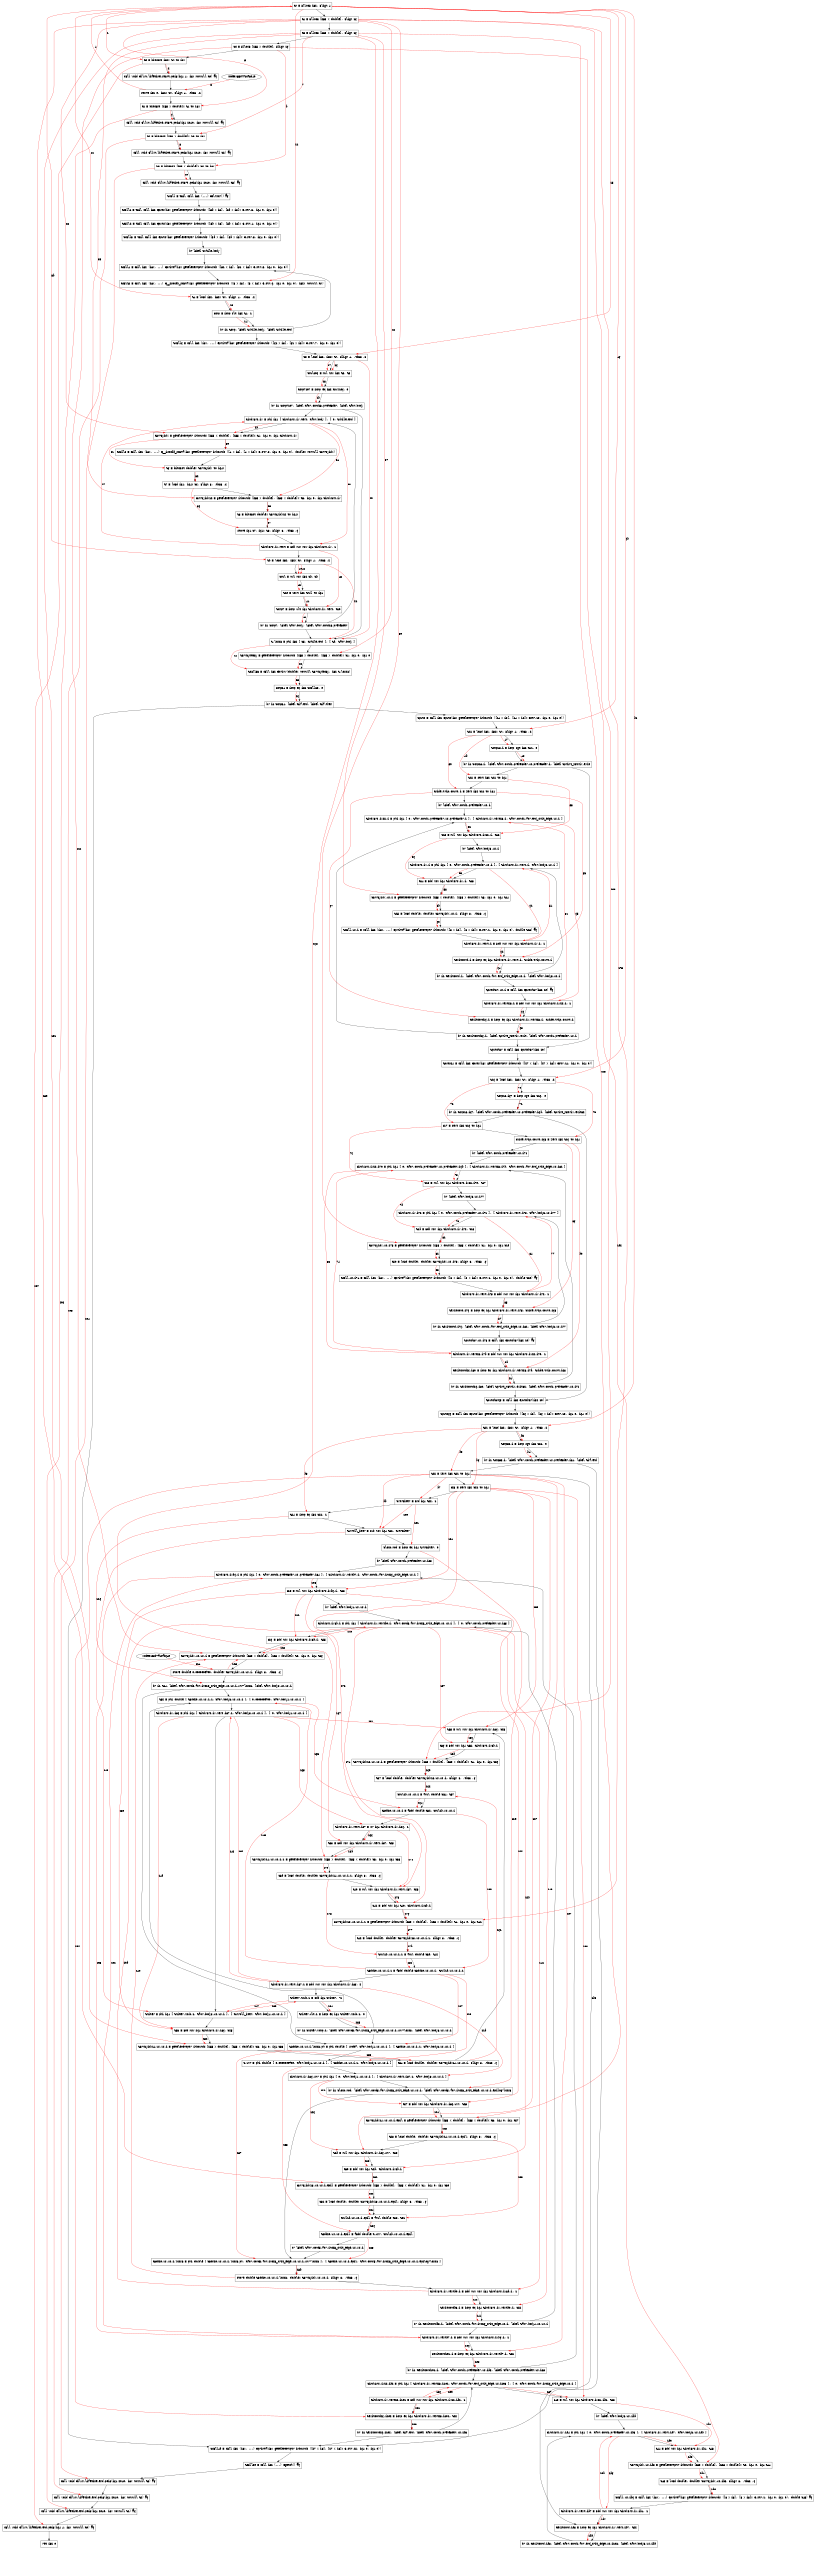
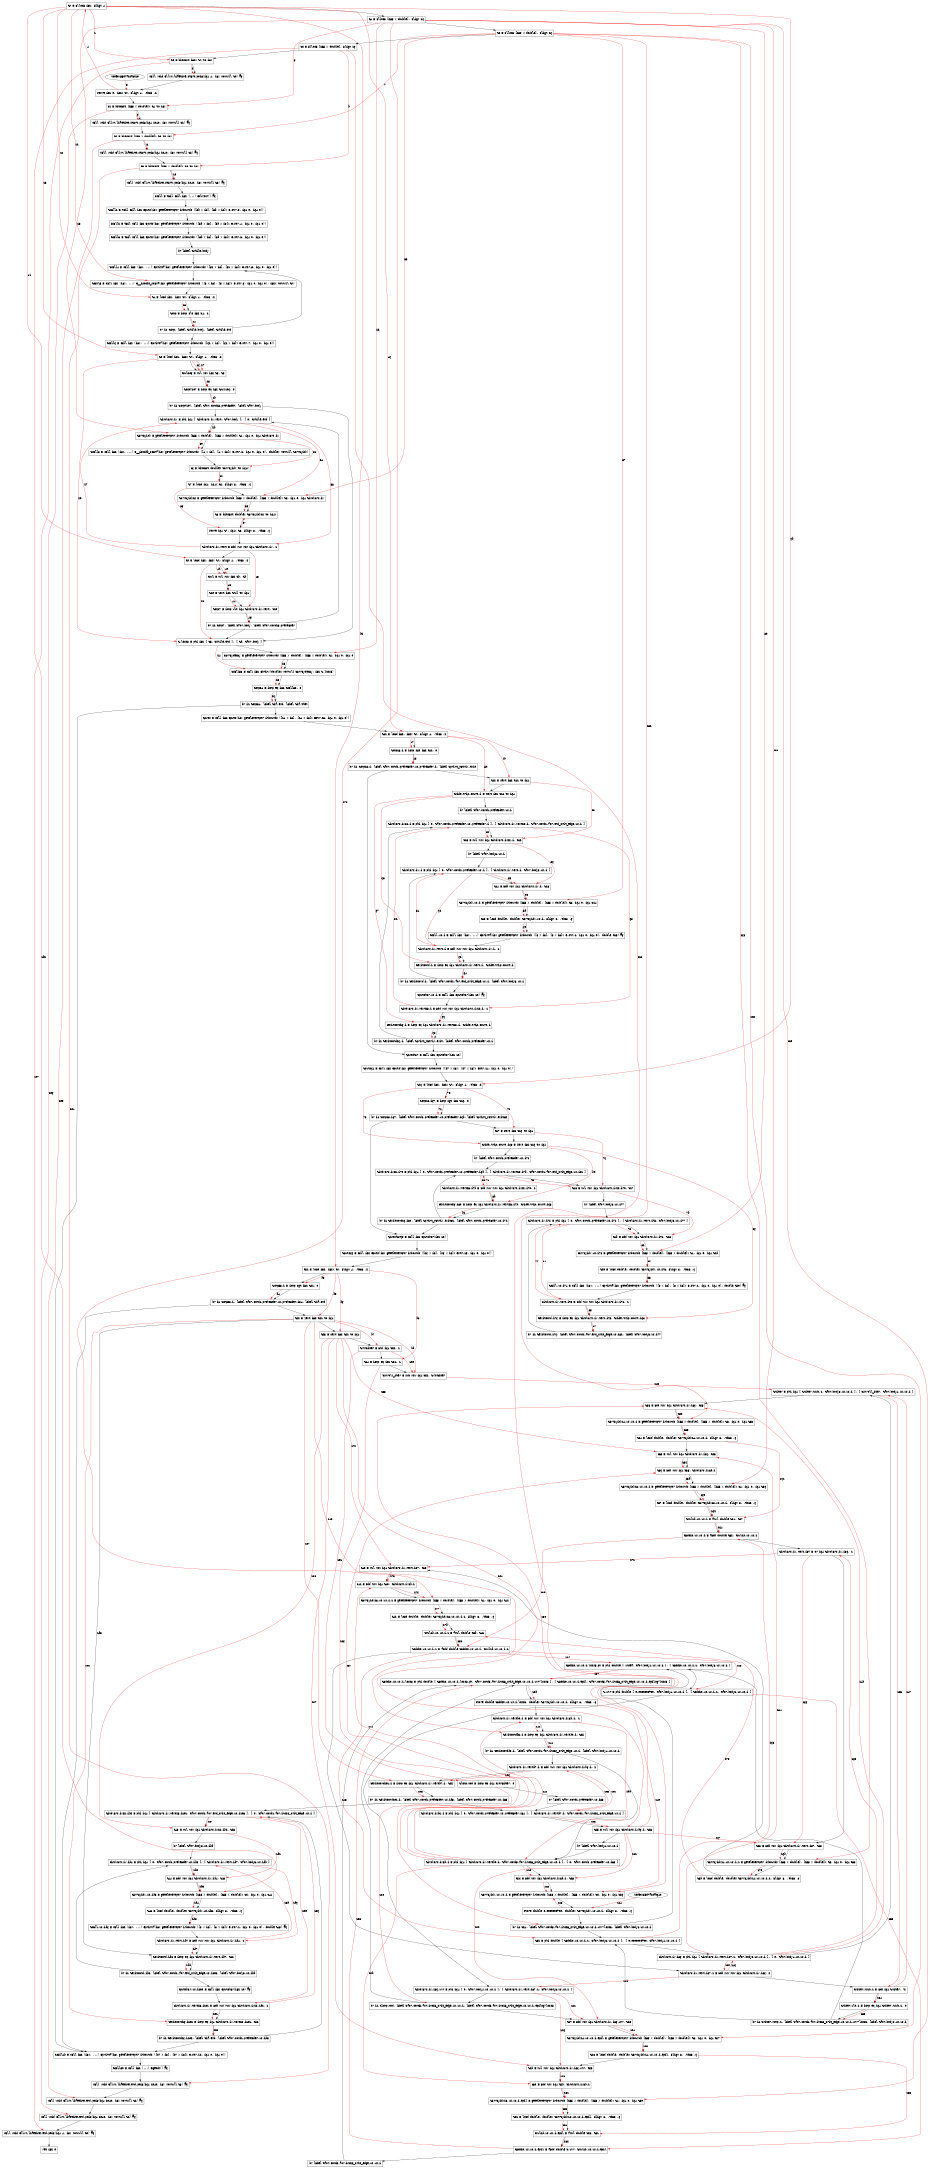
node "%putchar.us.i78 = call i32 @putchar(i32 10) #6": removed
edge "%unroll_iter = sub nsw i64 %22, %xtraiter" -> "%lcmp.mod = icmp eq i64 %xtraiter, 0": removed
node "%putchar.us.i100 = call i32 @putchar(i32 10) #6": added
